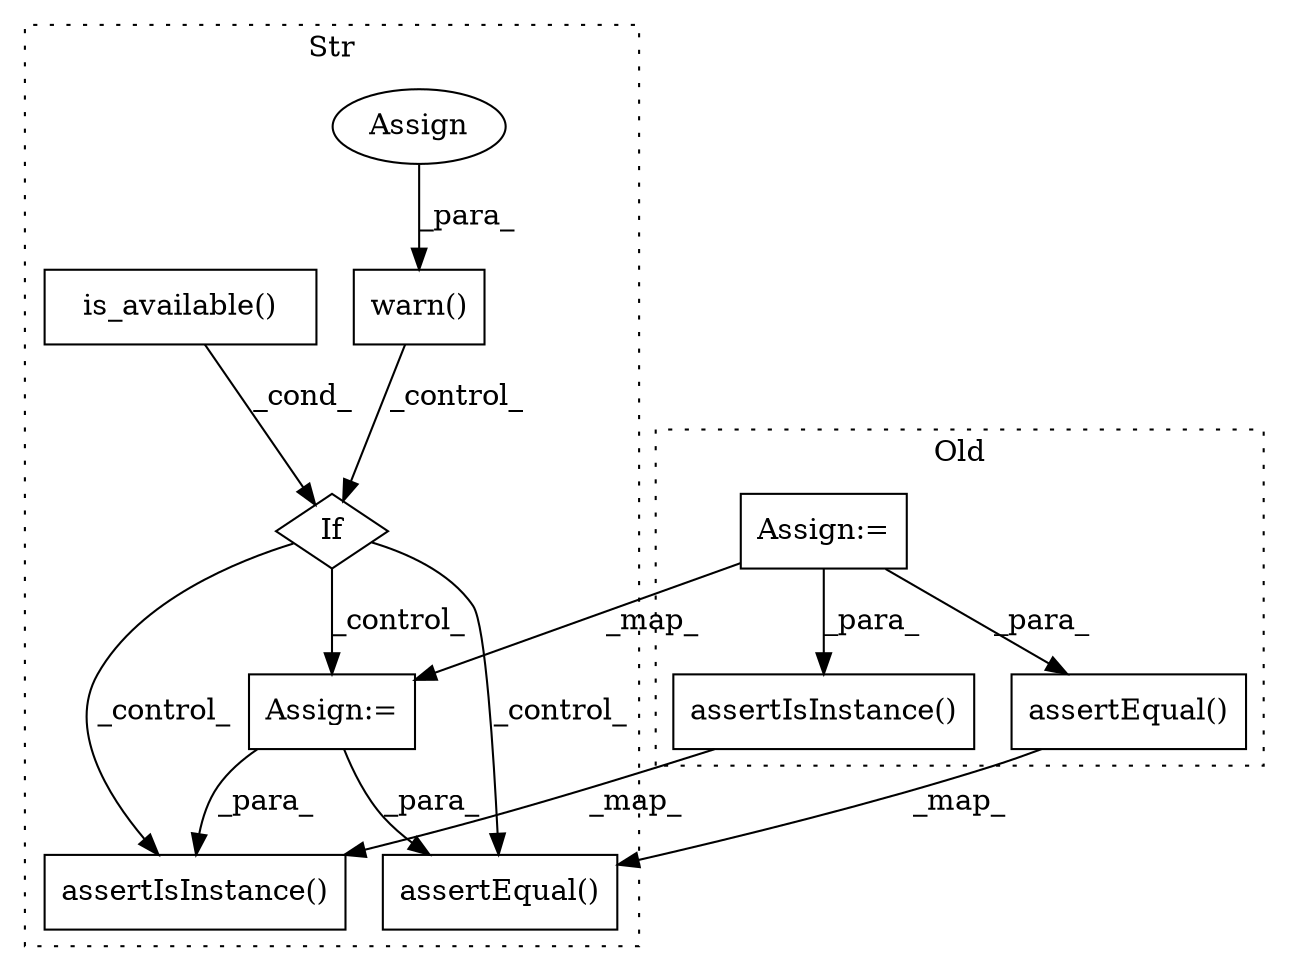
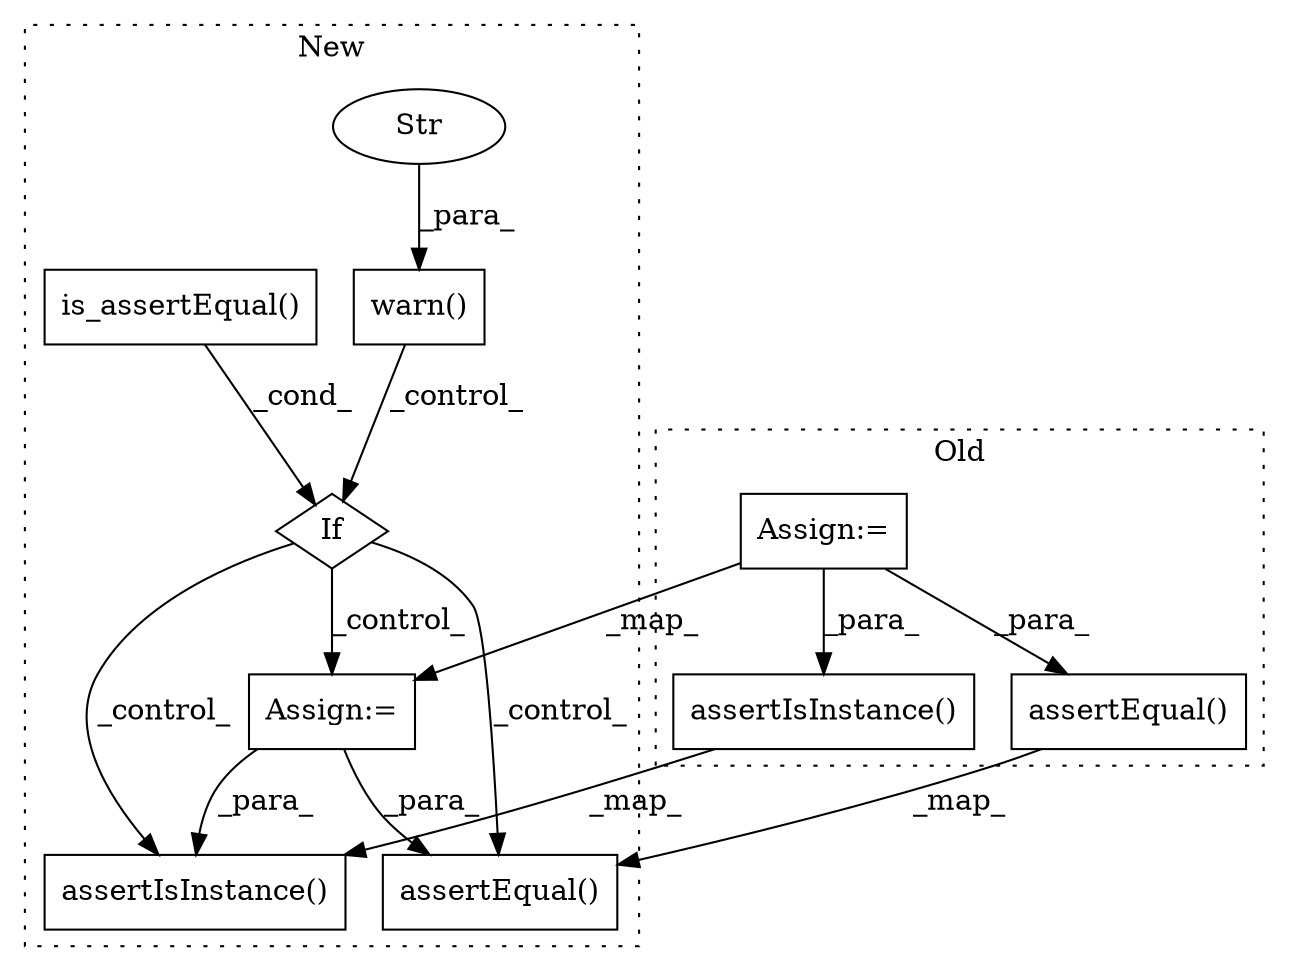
cluster "Str": label "Str" -> "New"
node "Assign": label "Assign" -> "Str"
node "is_available()": label "is_available()" -> "is_assertEqual()"
